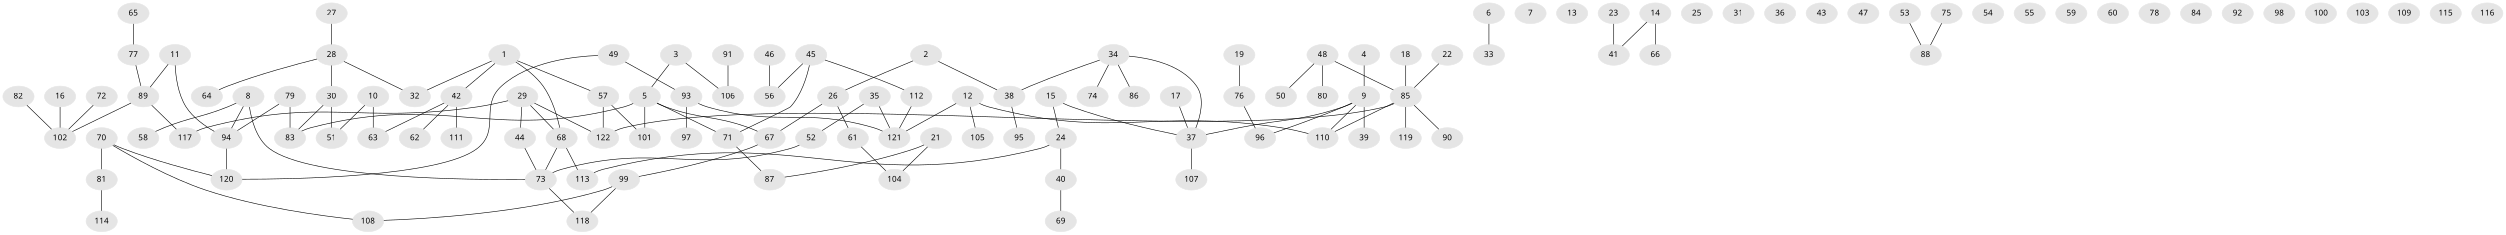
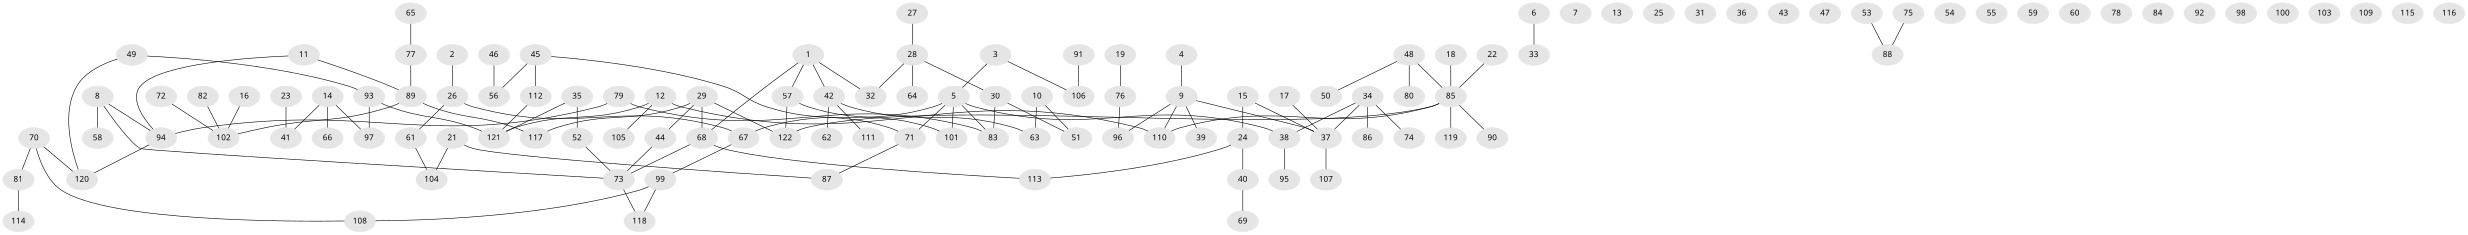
edge "2" -- "38": now "5" -- "38"
edge "14" -- "97": added
